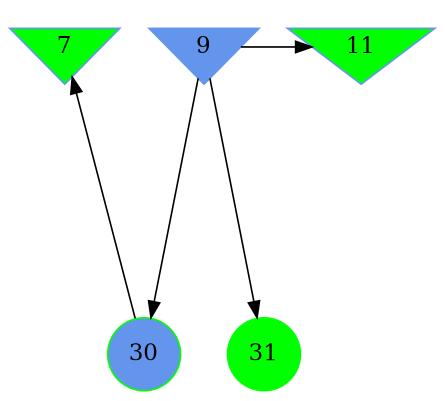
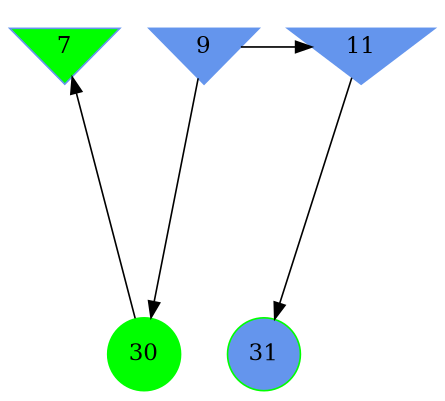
node "11": fillcolor green -> cornflowerblue
edge "9" -> "31": now "11" -> "31"
node "30": fillcolor cornflowerblue -> green
node "31": fillcolor green -> cornflowerblue
